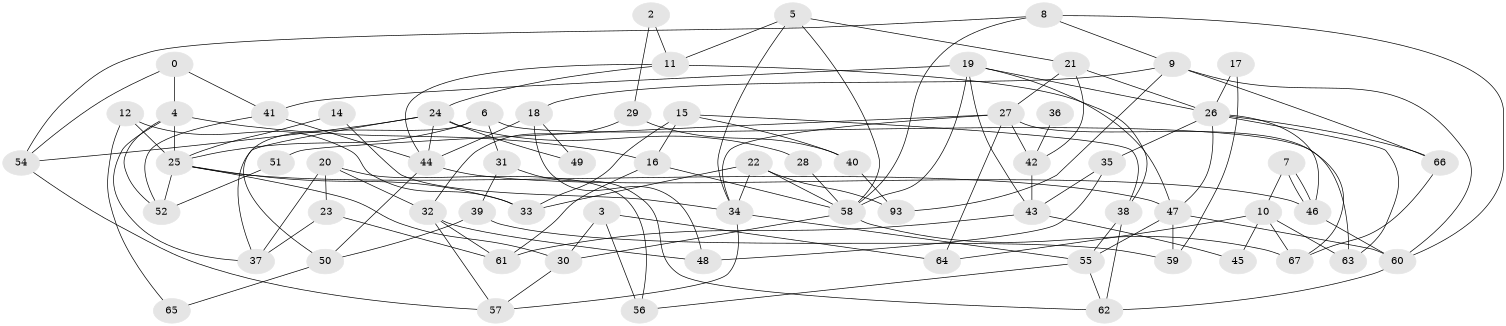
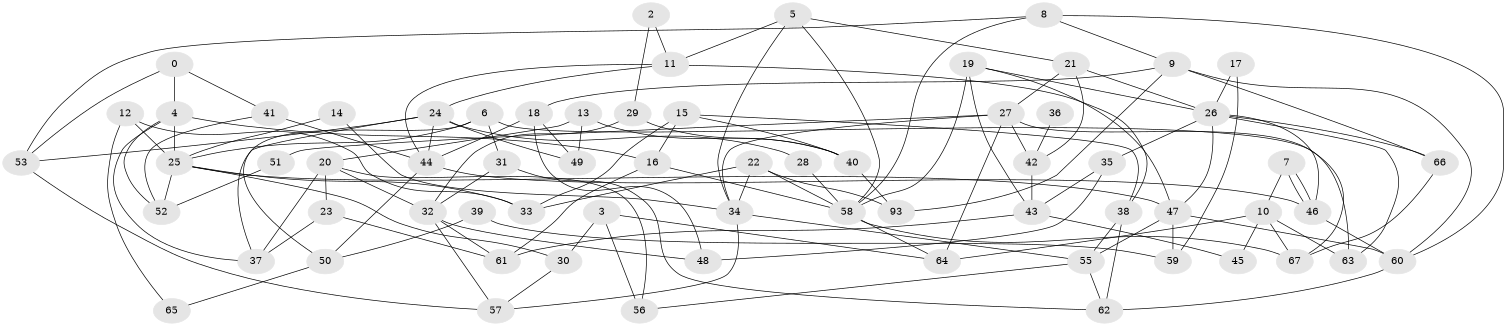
edge "19" -- "41": removed
node "13": added
node "54": label "54" -> "53"
edge "31" -- "39": now "31" -- "32"
edge "58" -- "30": now "58" -- "64"
